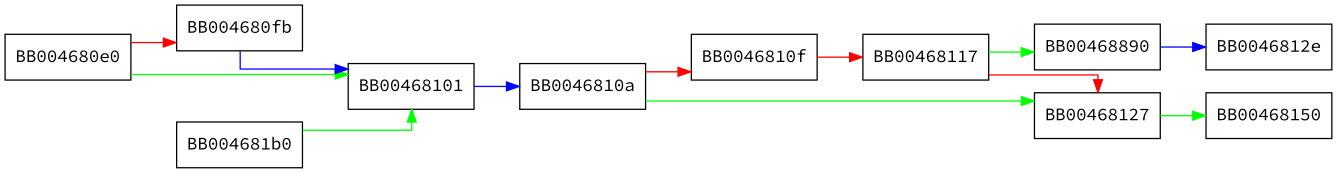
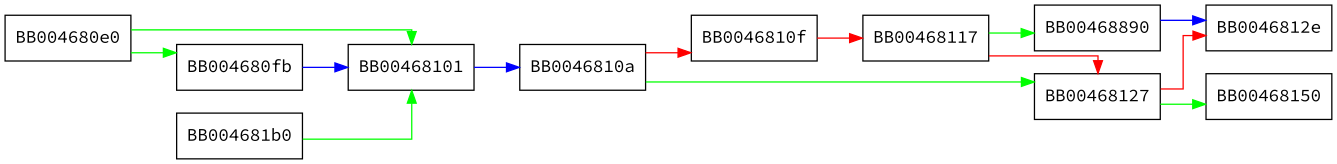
edge "BB004680e0" -> "BB004680fb": color red -> green
edge "BB00468127" -> "BB0046812e": added
